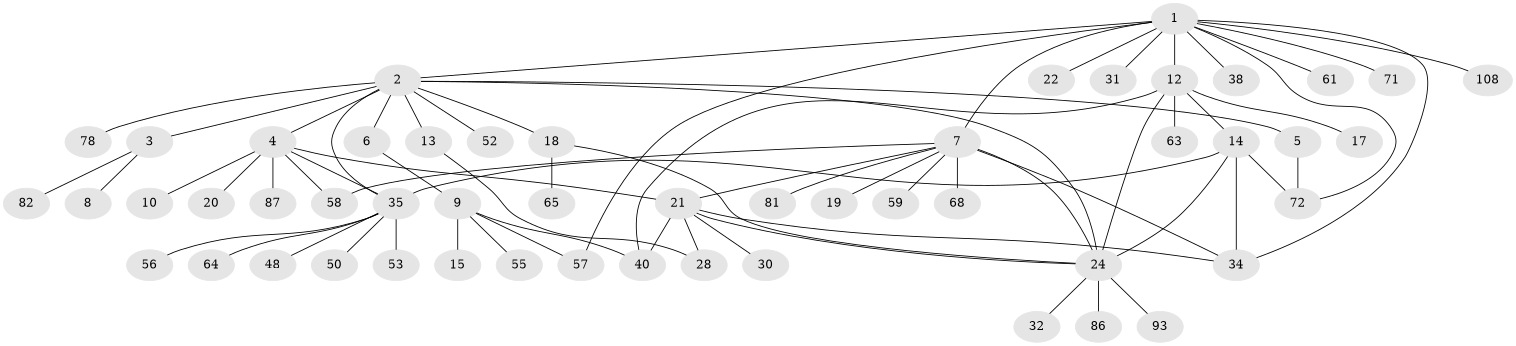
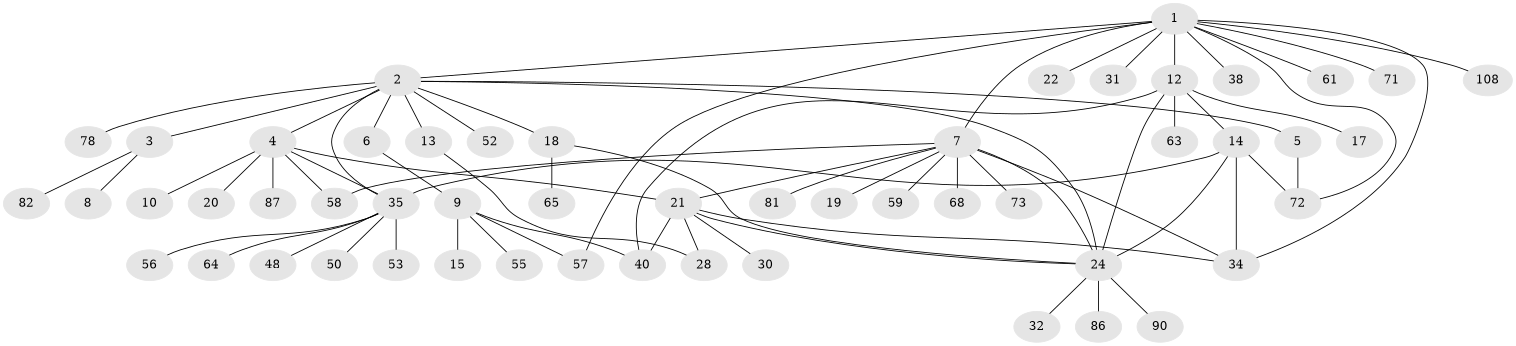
node "73": added
node "93": label "93" -> "90"
